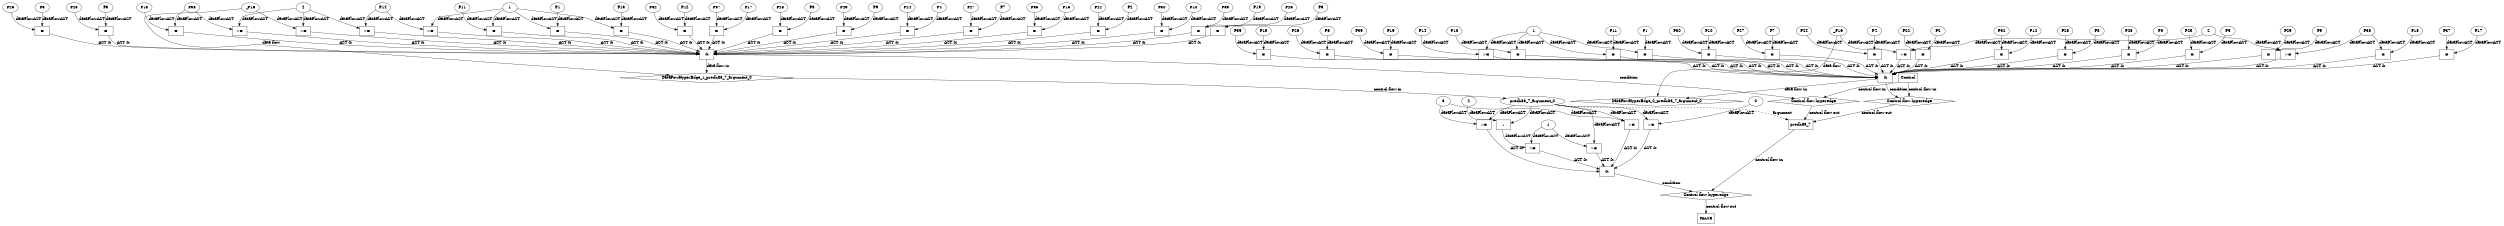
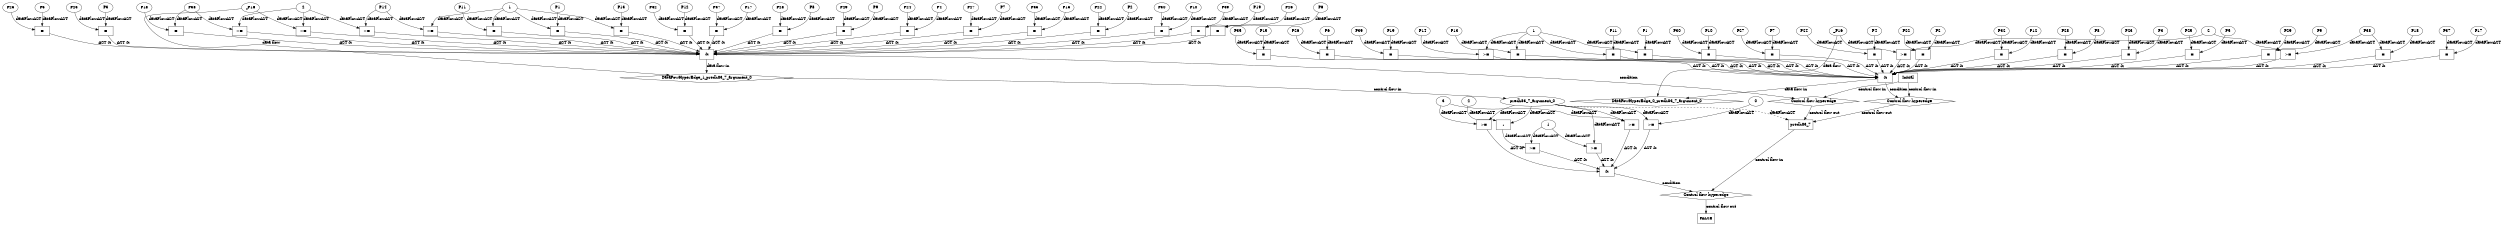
node "Control": label "Control" -> "Initial"
edge "predh83_7_argument_0" -> "predh83_7": label "argument" -> "dataFlowAST"
